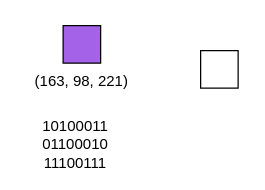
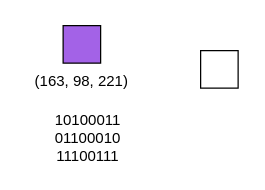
node "10100011 01100010 11100111": moved (76, 144) -> (88, 138)
